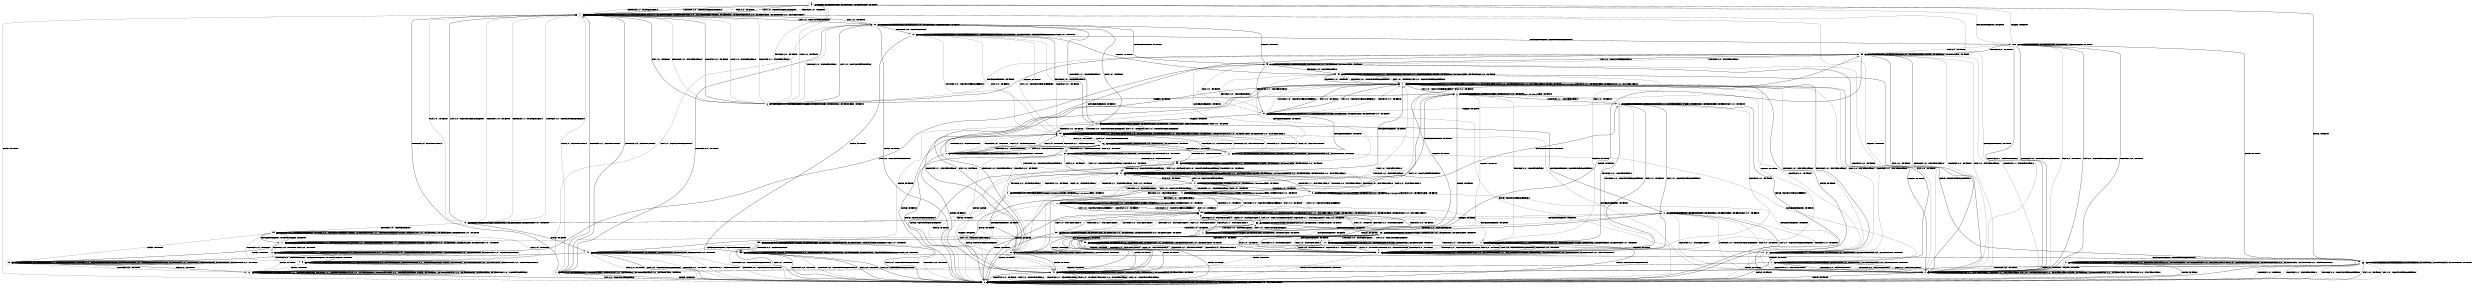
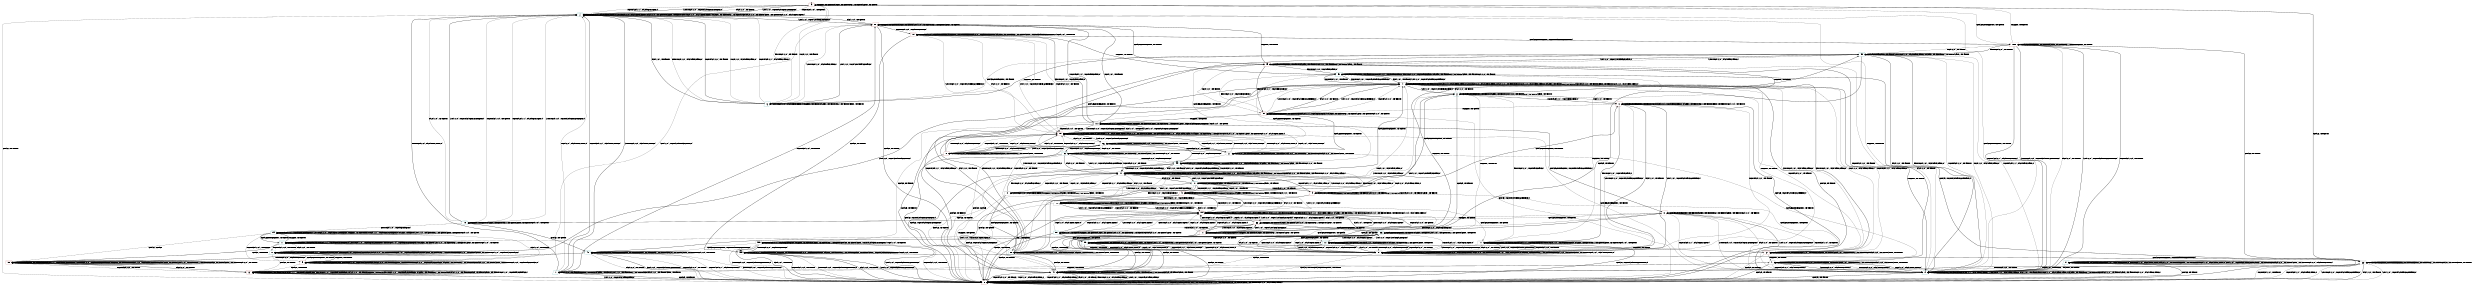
edge "jj" -> "q": now "jj" -> "ff"
edge "oo" -> "r": reversed
edge "f" -> "tt": label "CLOSE / TIMEOUT" -> "RCV / TIMEOUT"
edge "dd" -> "ss": label "CLOSE / TIMEOUT" -> "CLOSE / CLOSE"
